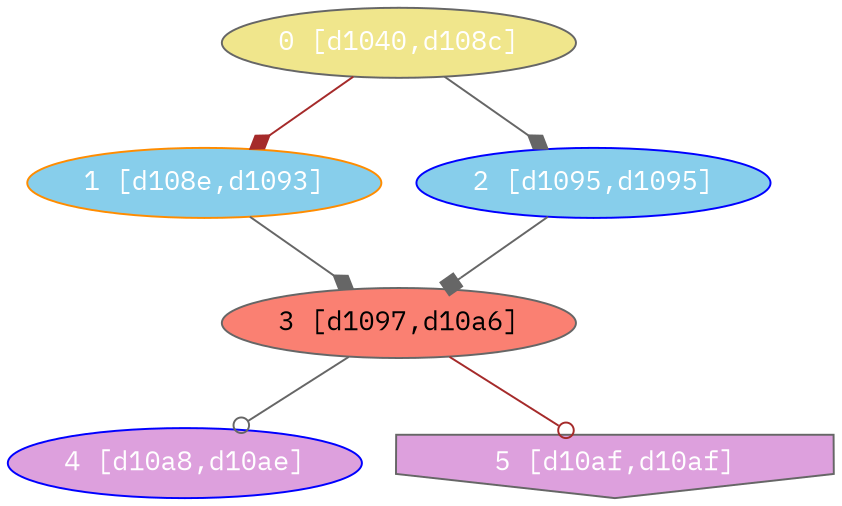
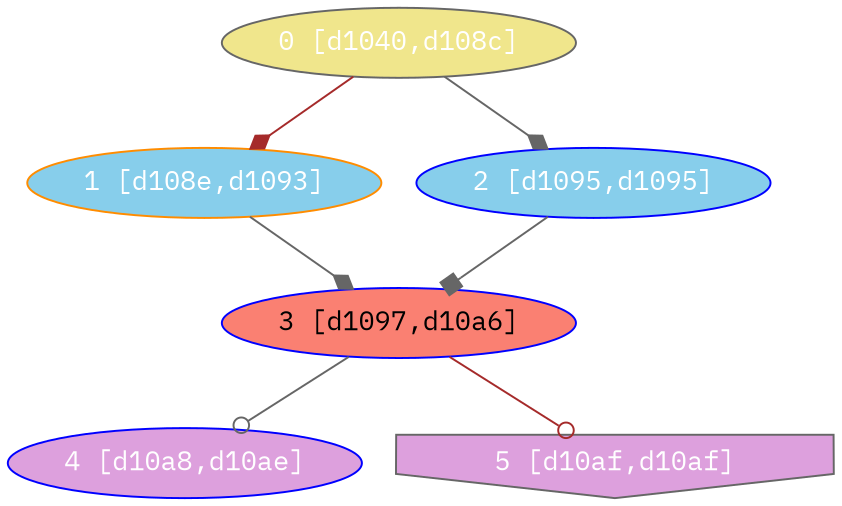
node "3 [d1097,d10a6]": color gray40 -> blue
